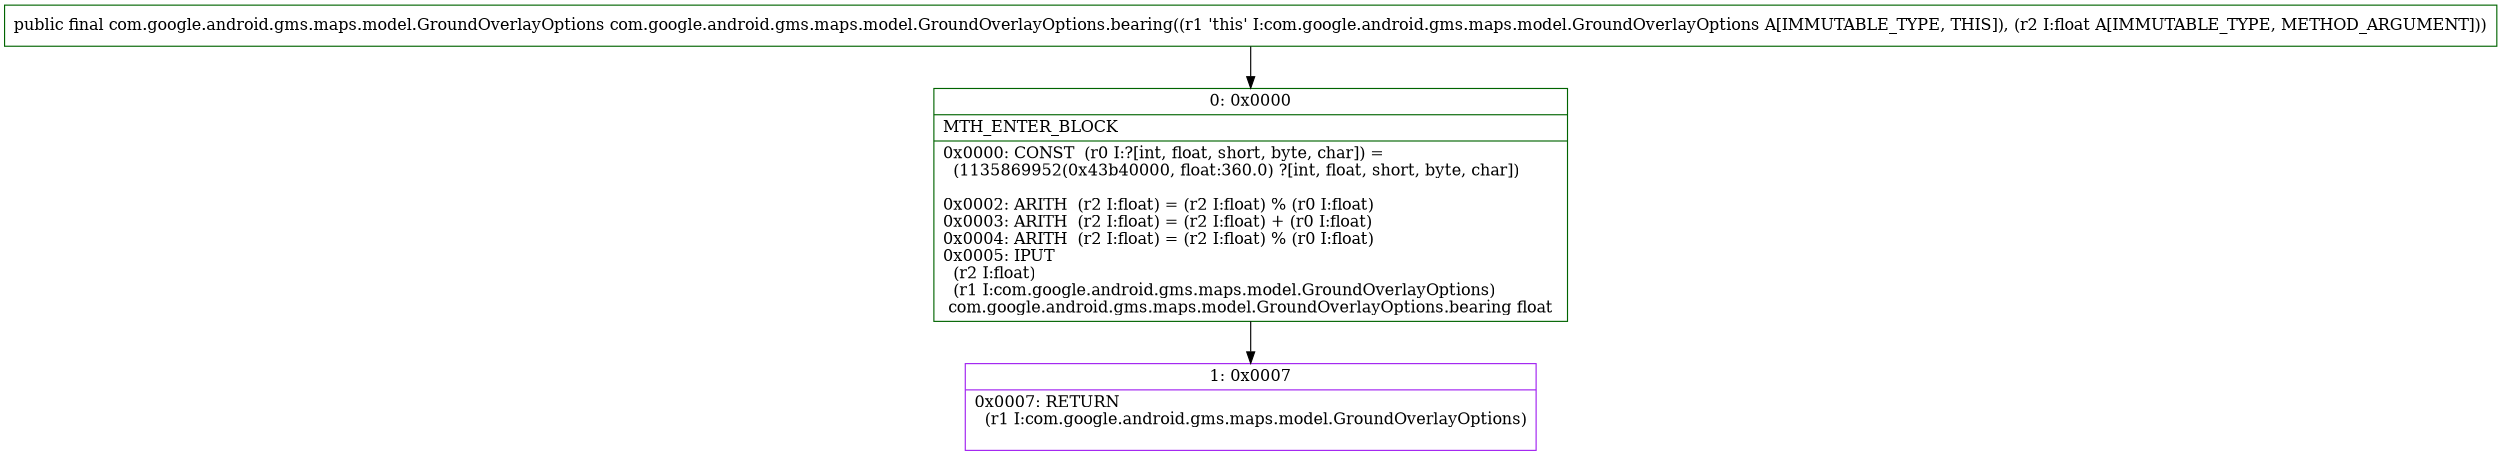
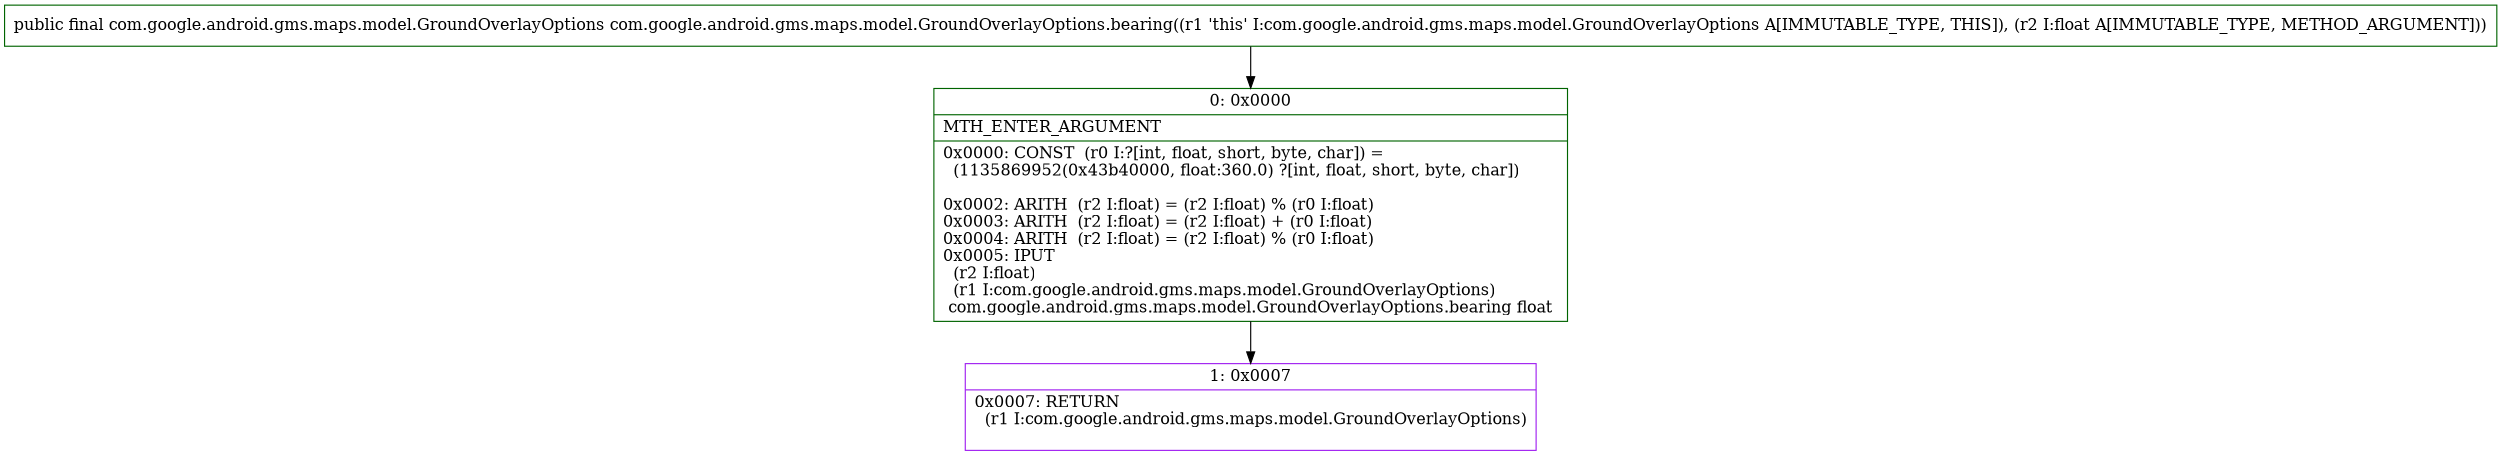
node "0: 0x0000": text "MTH_ENTER_BLOCK" -> "MTH_ENTER_ARGUMENT"
